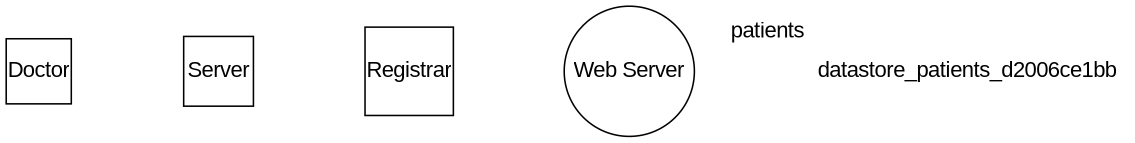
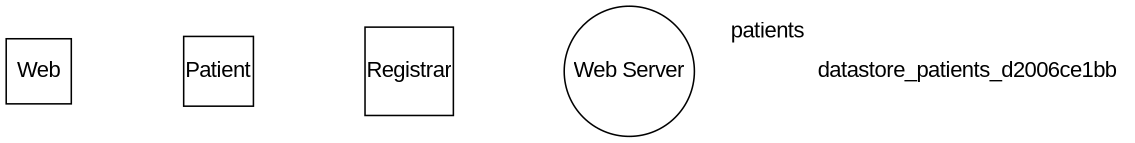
node "Doctor": label "Doctor" -> "Web"
node "Server": label "Server" -> "Patient"
